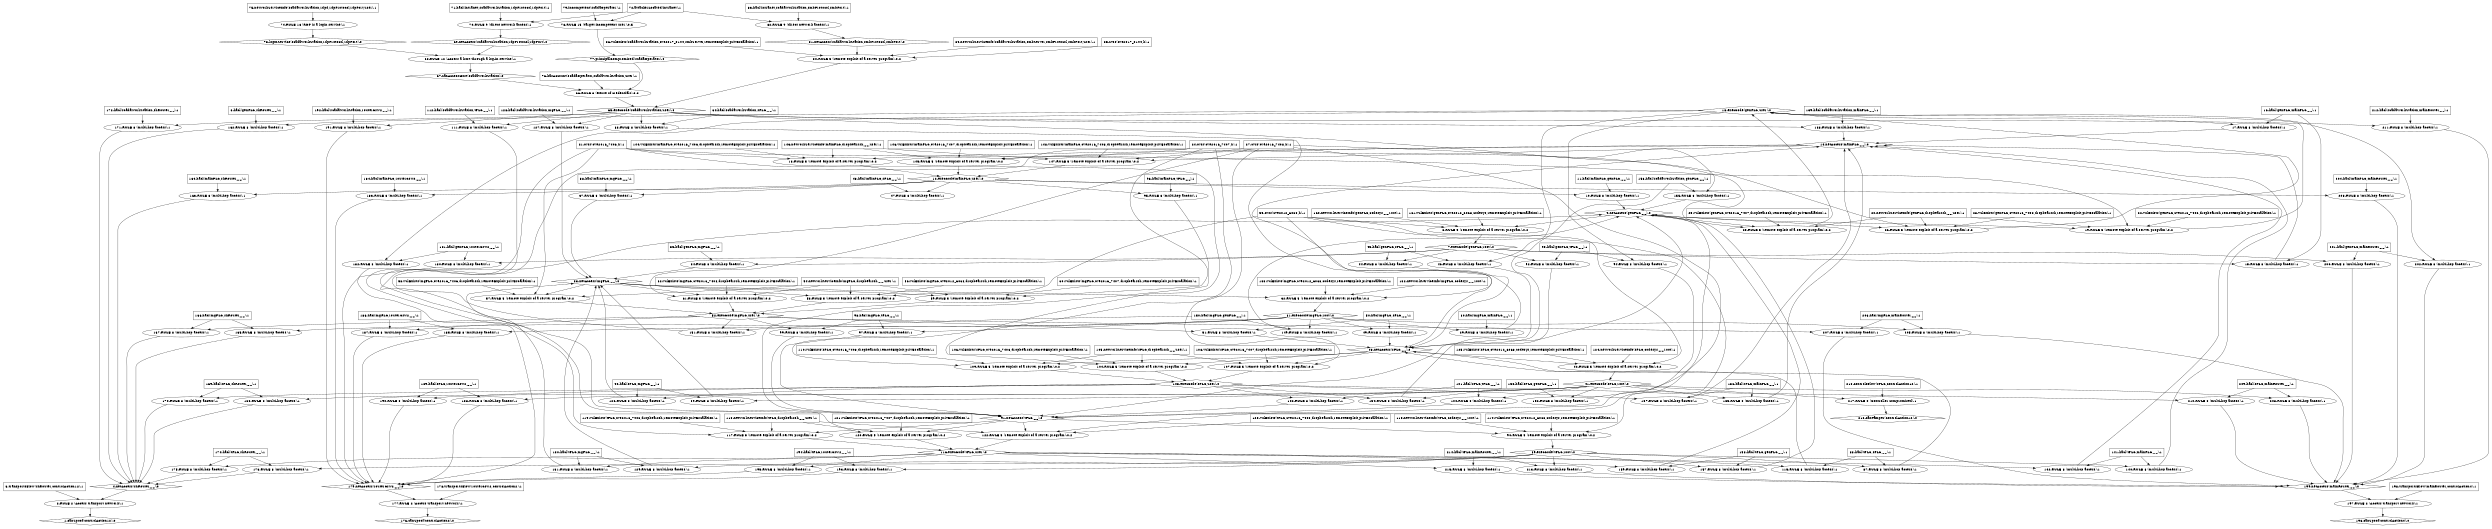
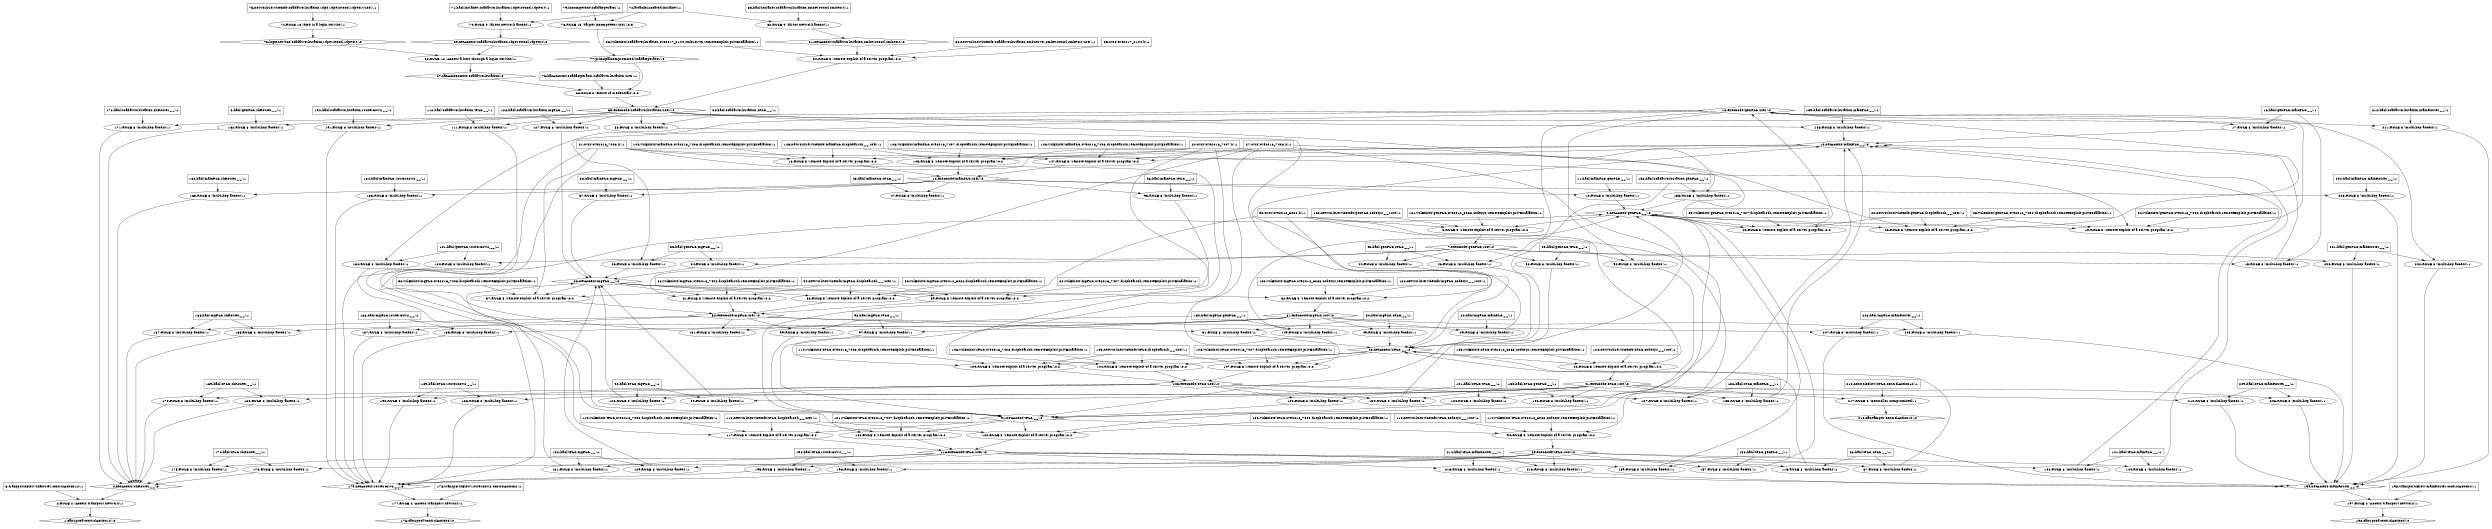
node "36:RULE 8 (multi-hop access):1": added
